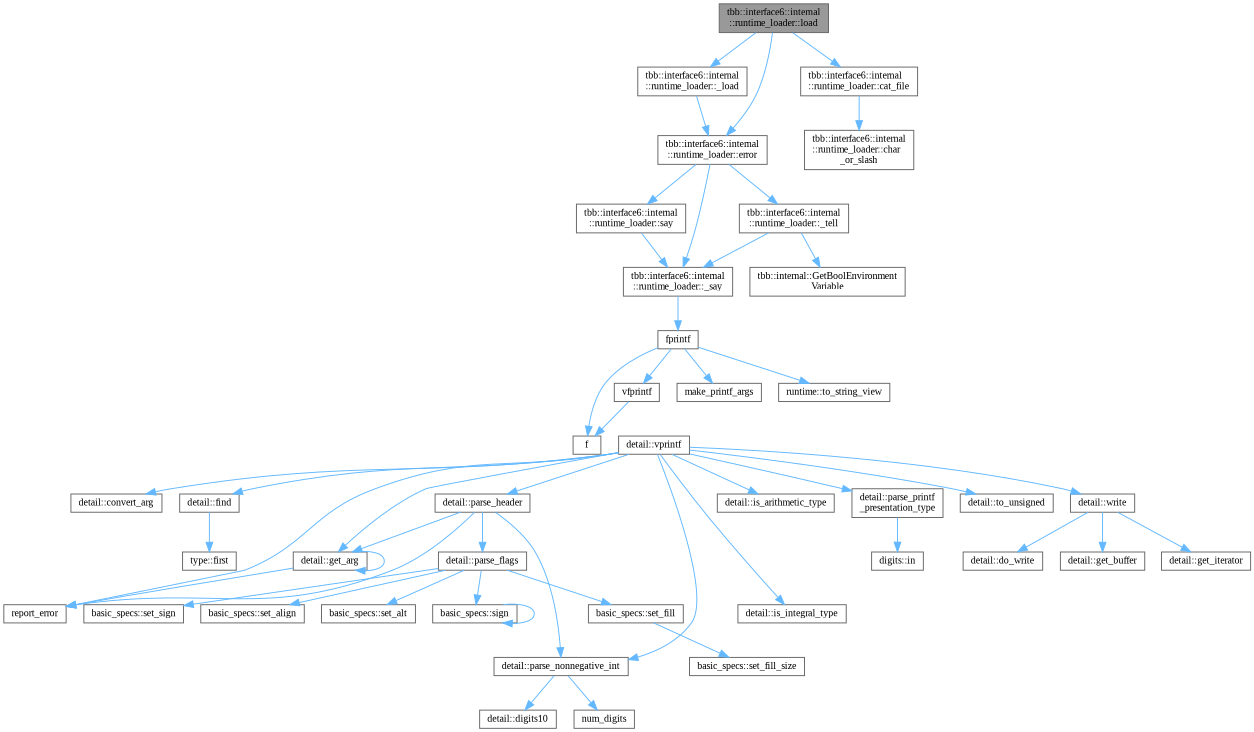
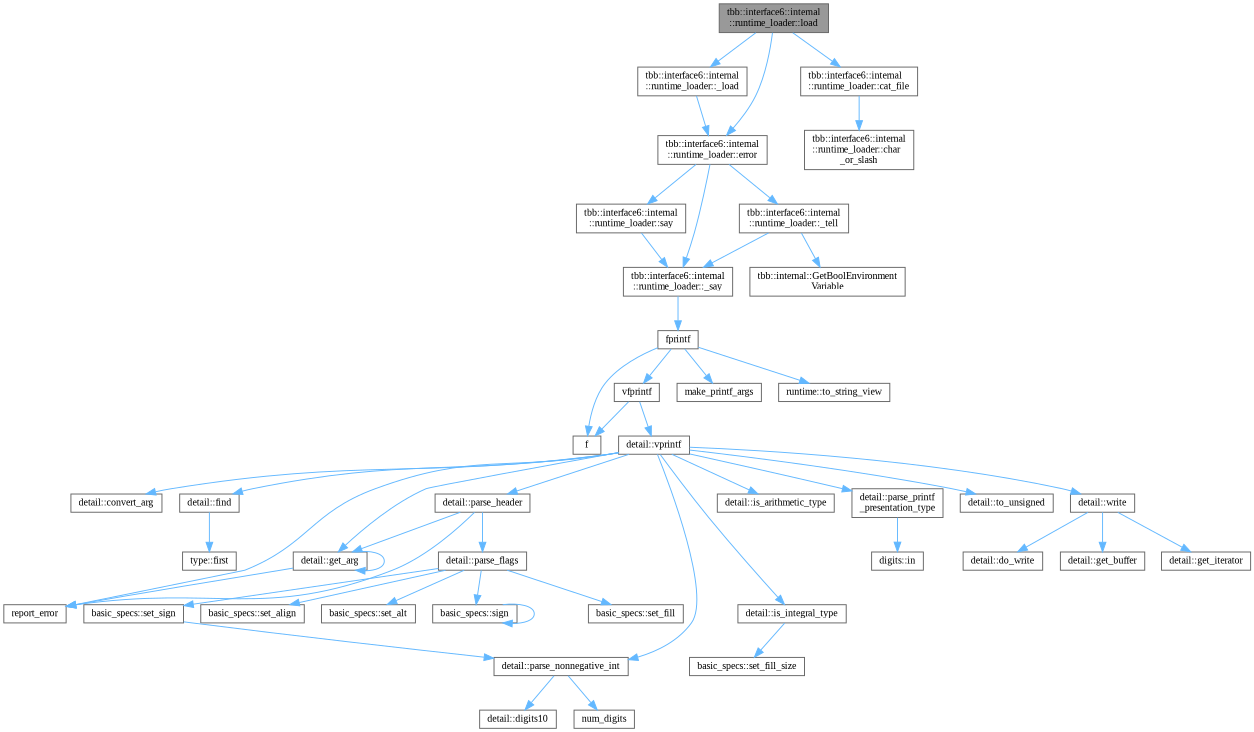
edge "vfprintf" -> "detail::vprintf": added
edge "detail::parse_header" -> "detail::parse_nonnegative_int": now "basic_specs::set_sign" -> "detail::parse_nonnegative_int"
edge "basic_specs::set_fill" -> "basic_specs::set_fill_size": now "detail::is_integral_type" -> "basic_specs::set_fill_size"
